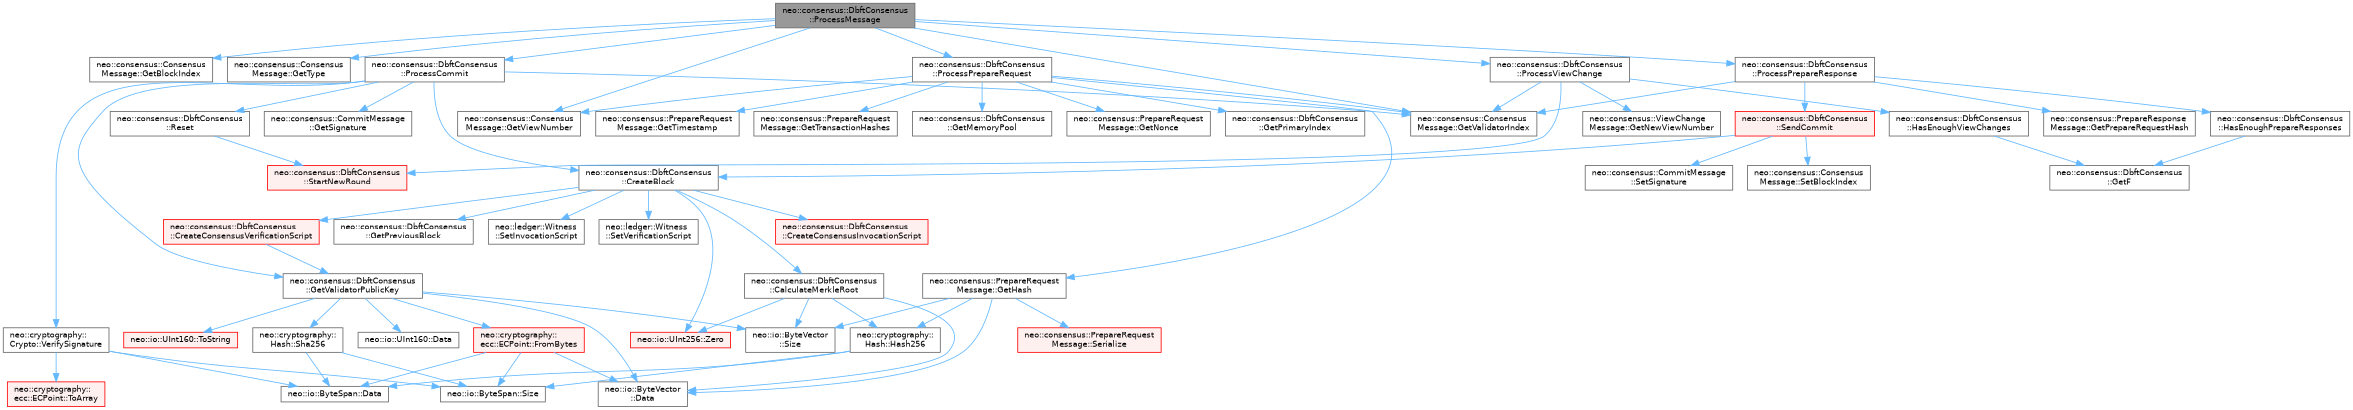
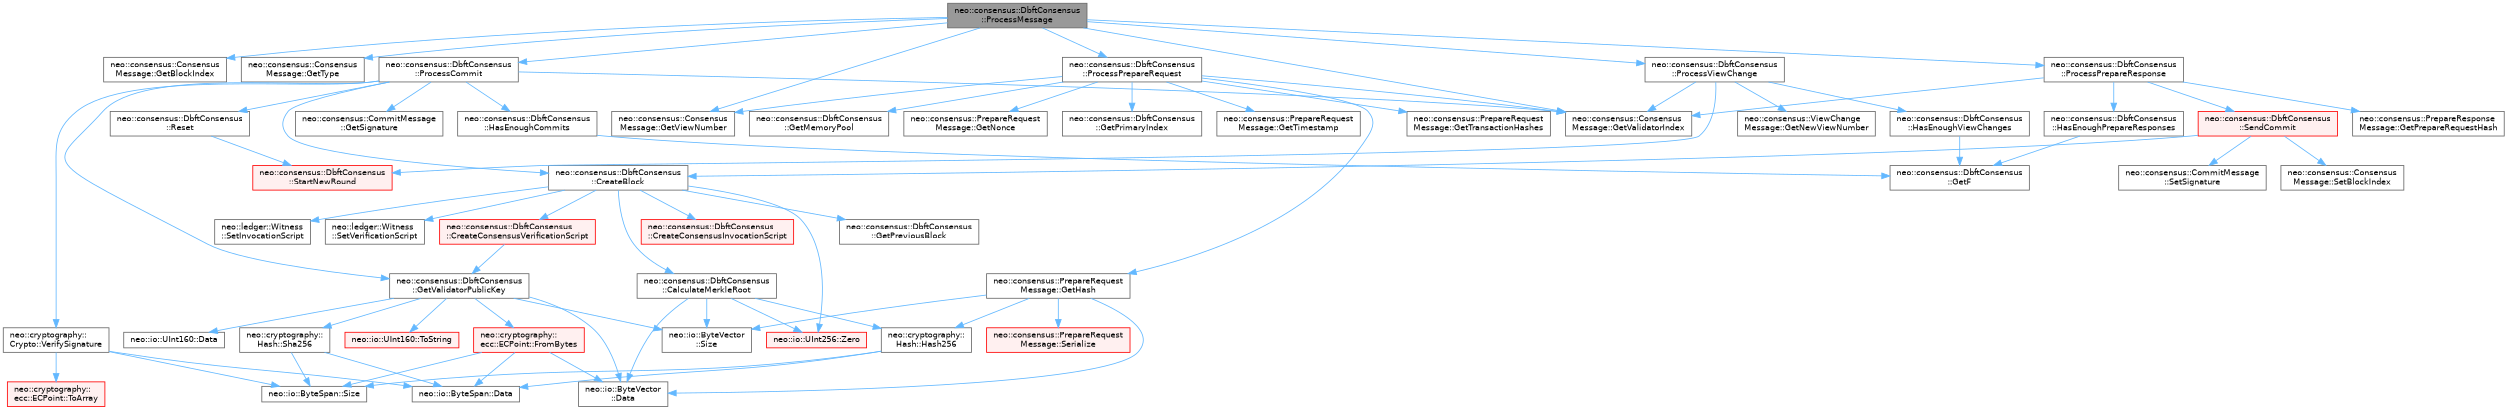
node "neo::consensus::DbftConsensus ::HasEnoughCommits": added
